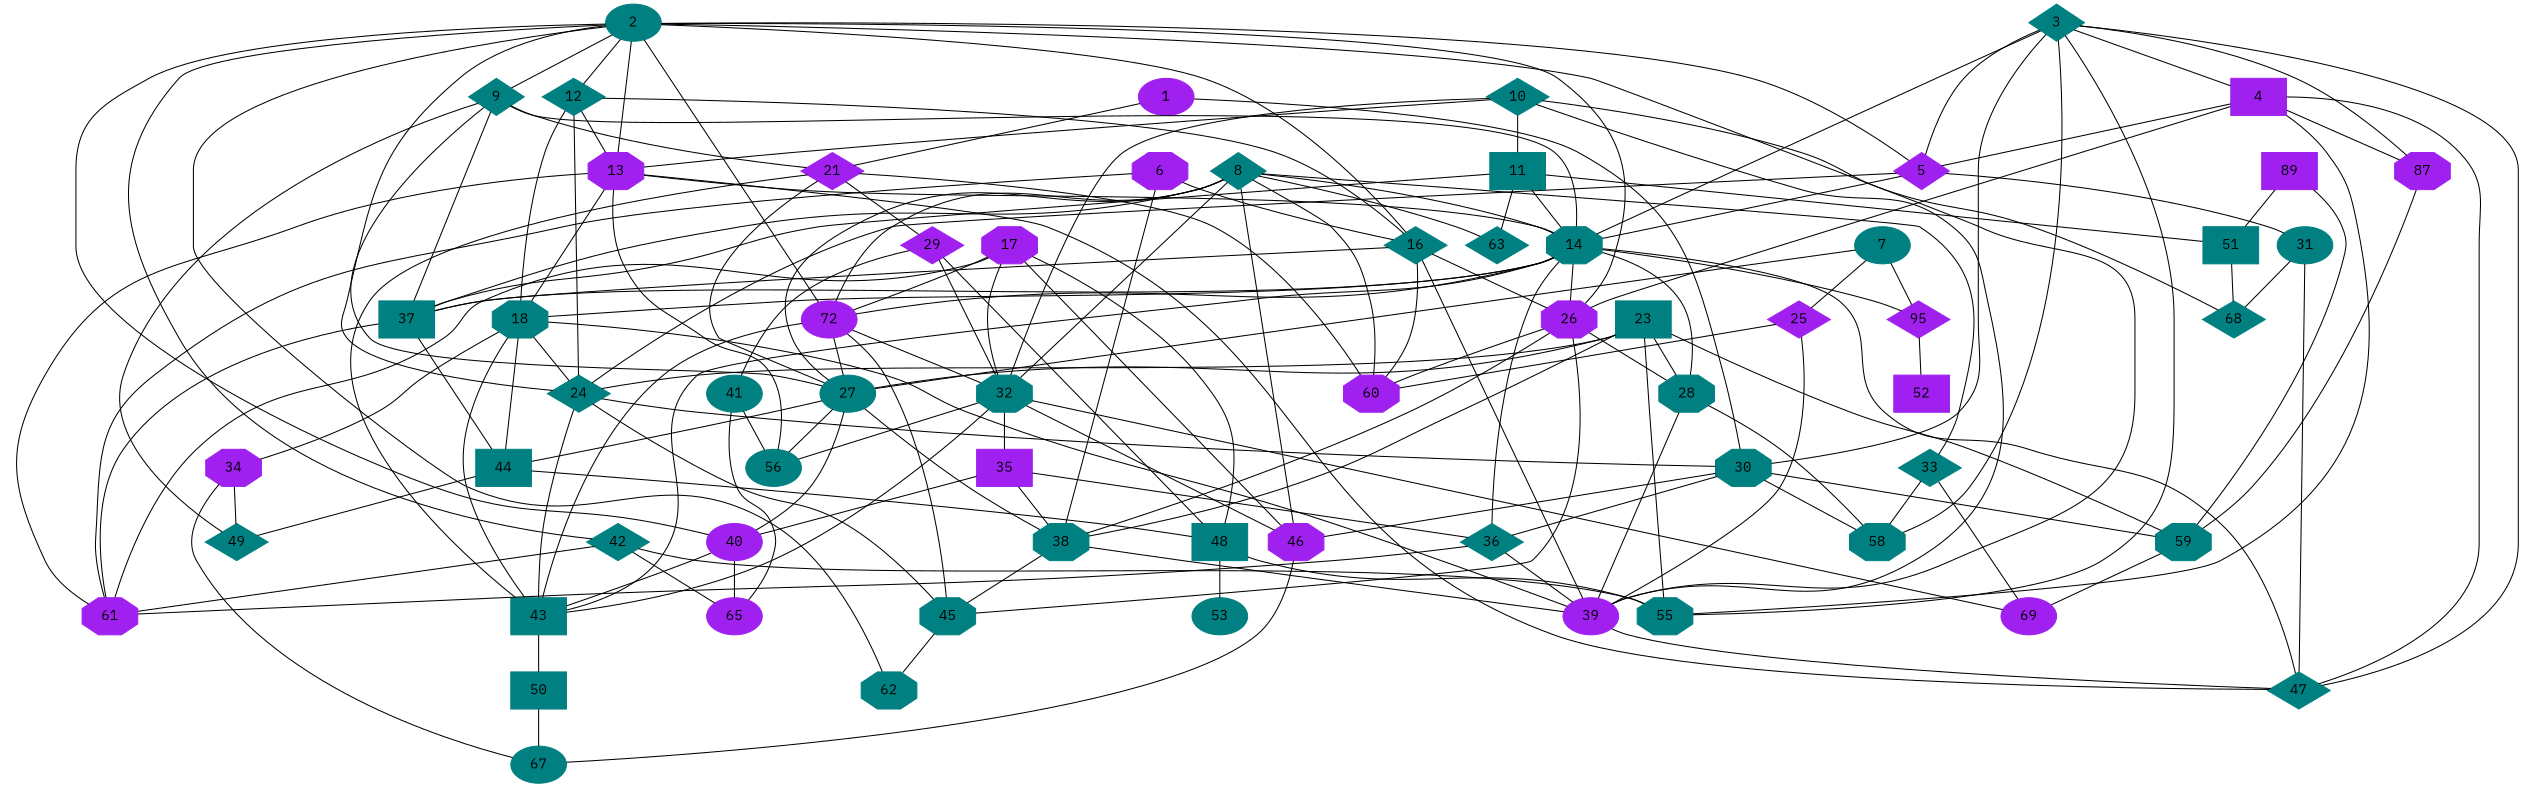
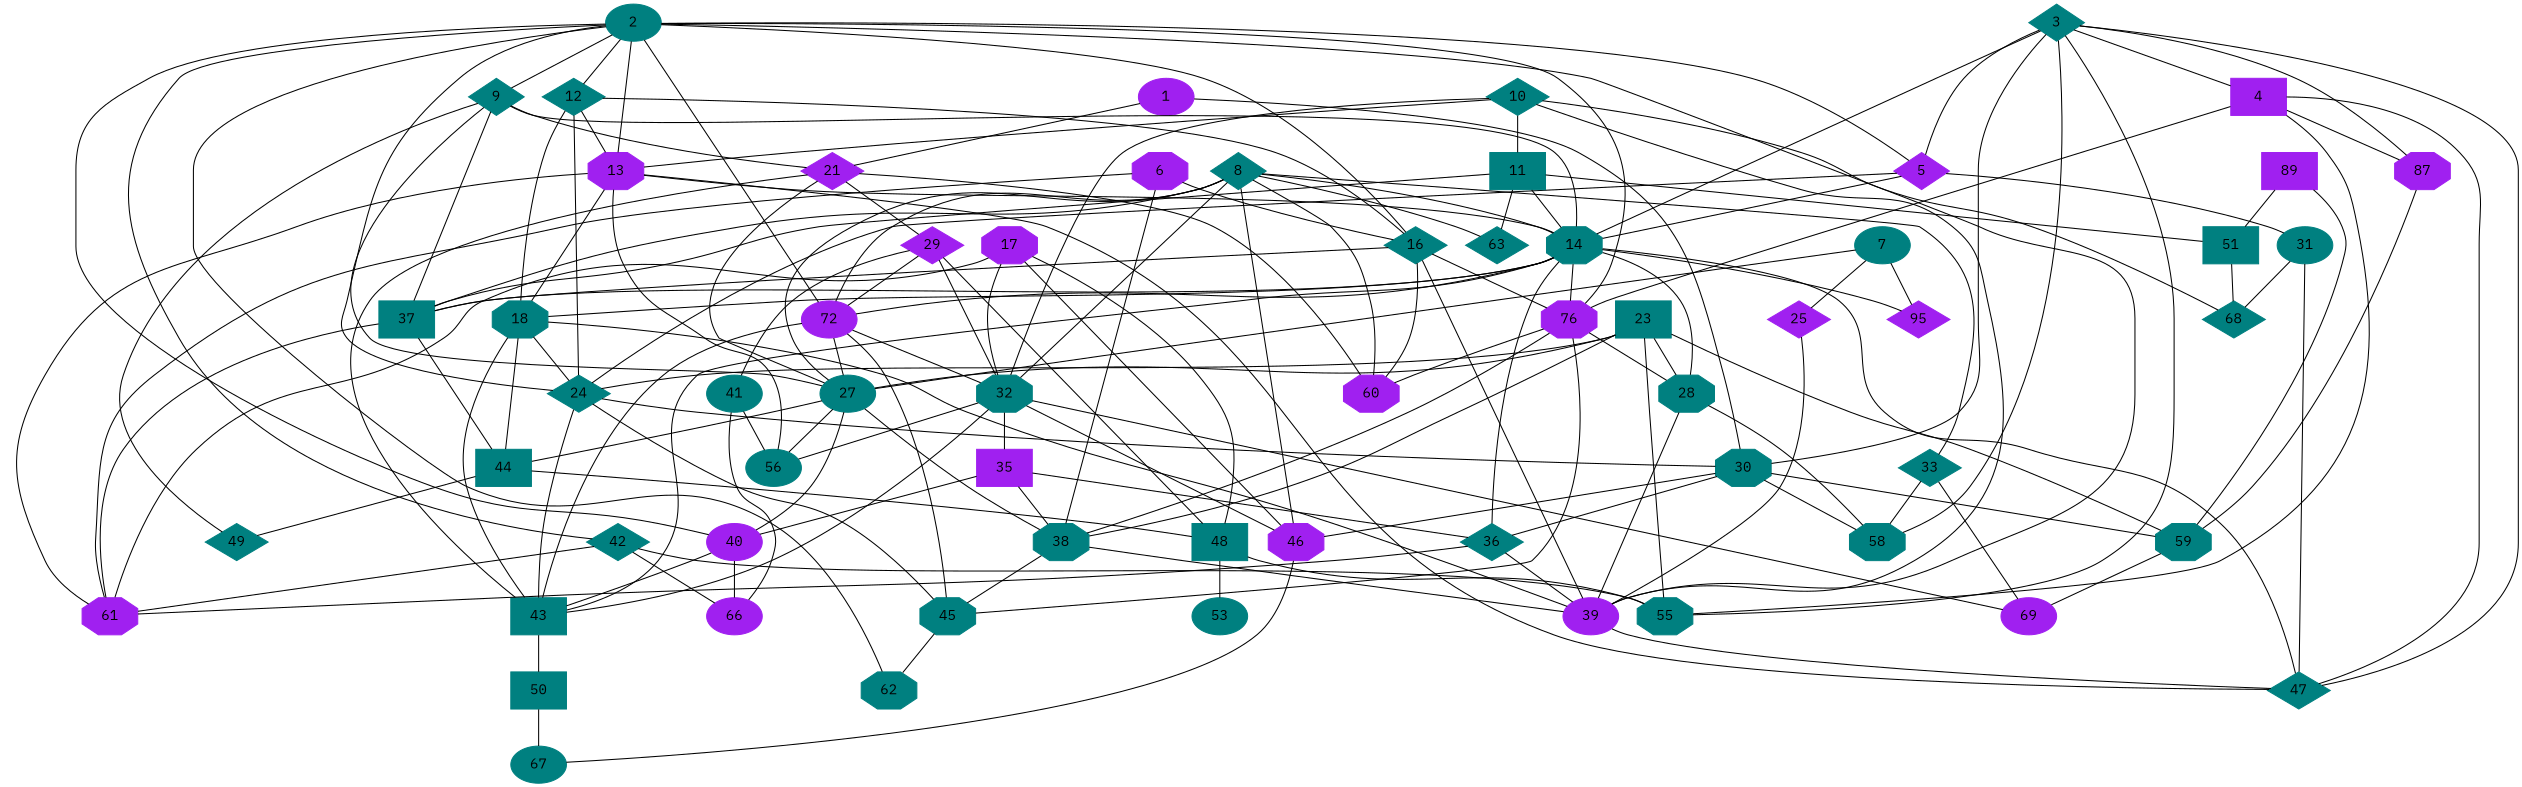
edge "4" -- "5": removed
edge "17" -- "72": now "29" -- "72"
node "26": label "26" -> "76"
edge "25" -- "60": removed
node "52": removed
node "34": removed
node "65": label "65" -> "66"
